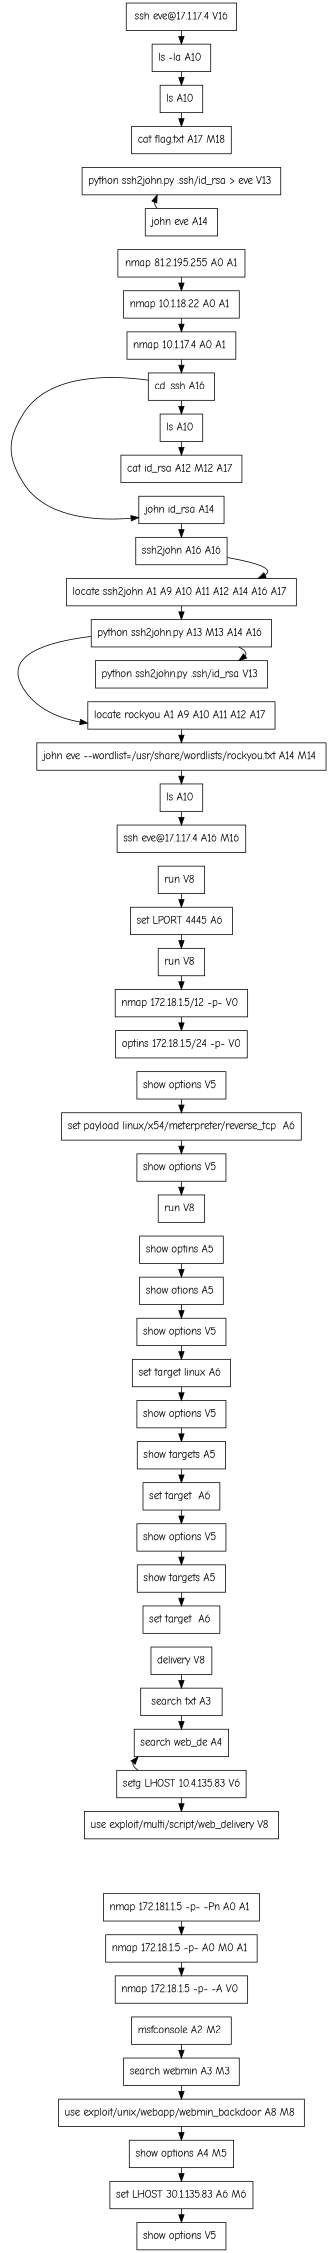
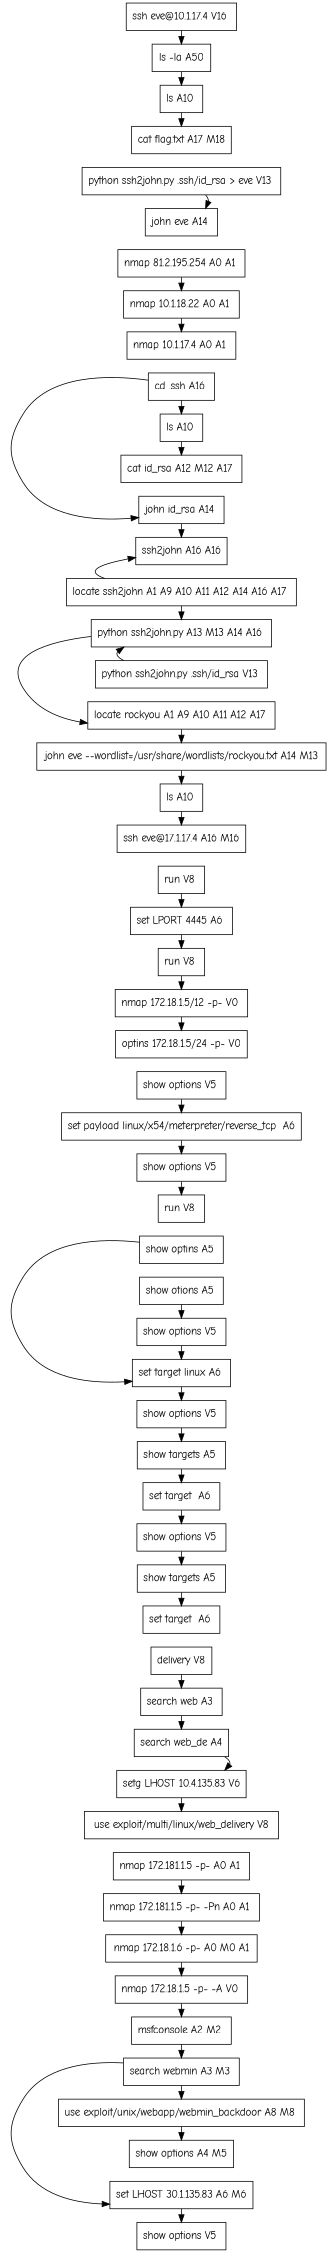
node "ssh eve@17.1.17.4 V16": label "ssh eve@17.1.17.4 V16" -> "ssh eve@10.1.17.4 V16"
node "ls -la A10": label "ls -la A10" -> "ls -la A50"
edge "john eve A14" -> "python ssh2john.py .ssh/id_rsa > eve V13": reversed
node "nmap 81.2.195.255 A0 A1": label "nmap 81.2.195.255 A0 A1" -> "nmap 81.2.195.254 A0 A1"
edge "nmap 10.1.17.4 A0 A1" -> "cd .ssh A16": removed
edge "ssh2john A16 A16" -> "locate ssh2john A1 A9 A10 A11 A12 A14 A16 A17": reversed
edge "python ssh2john.py A13 M13 A14 A16" -> "python ssh2john.py .ssh/id_rsa V13": reversed
node "john eve --wordlist=/usr/share/wordlists/rockyou.txt A14 M14": label "john eve --wordlist=/usr/share/wordlists/rockyou.txt A14 M14" -> "john eve --wordlist=/usr/share/wordlists/rockyou.txt A14 M13"
edge "show optins A5" -> "show otions A5": now "show optins A5" -> "set target linux A6"
node "search txt A3": label "search txt A3" -> "search web A3"
edge "setg LHOST 10.4.135.83 V6" -> "search web_de A4": reversed
node "use exploit/multi/script/web_delivery V8": label "use exploit/multi/script/web_delivery V8" -> "use exploit/multi/linux/web_delivery V8"
node "nmap 172.181.1.5 -p- A0 A1": added
node "nmap 172.18.1.5 -p- A0 M0 A1": label "nmap 172.18.1.5 -p- A0 M0 A1" -> "nmap 172.18.1.6 -p- A0 M0 A1"
edge "nmap 172.18.1.5 -p- -A V0" -> "msfconsole A2 M2": added
edge "show options A4 M5" -> "set LHOST 30.1.135.83 A6 M6": now "search webmin A3 M3" -> "set LHOST 30.1.135.83 A6 M6"
